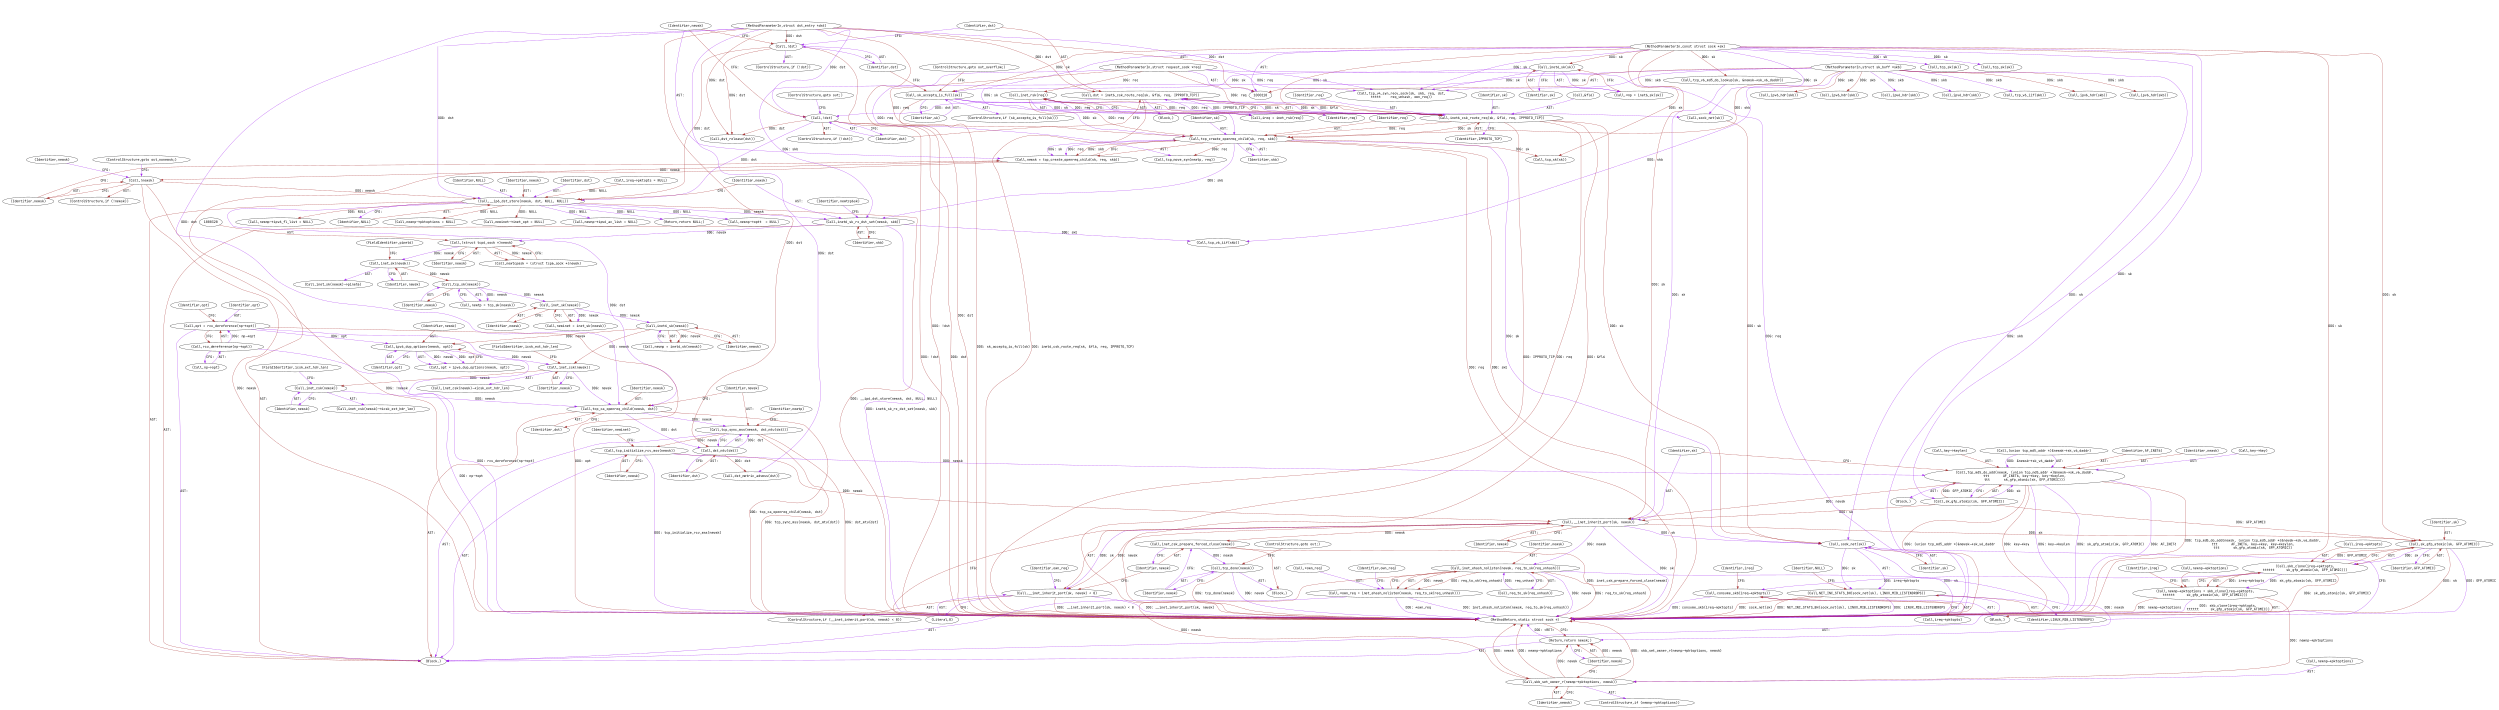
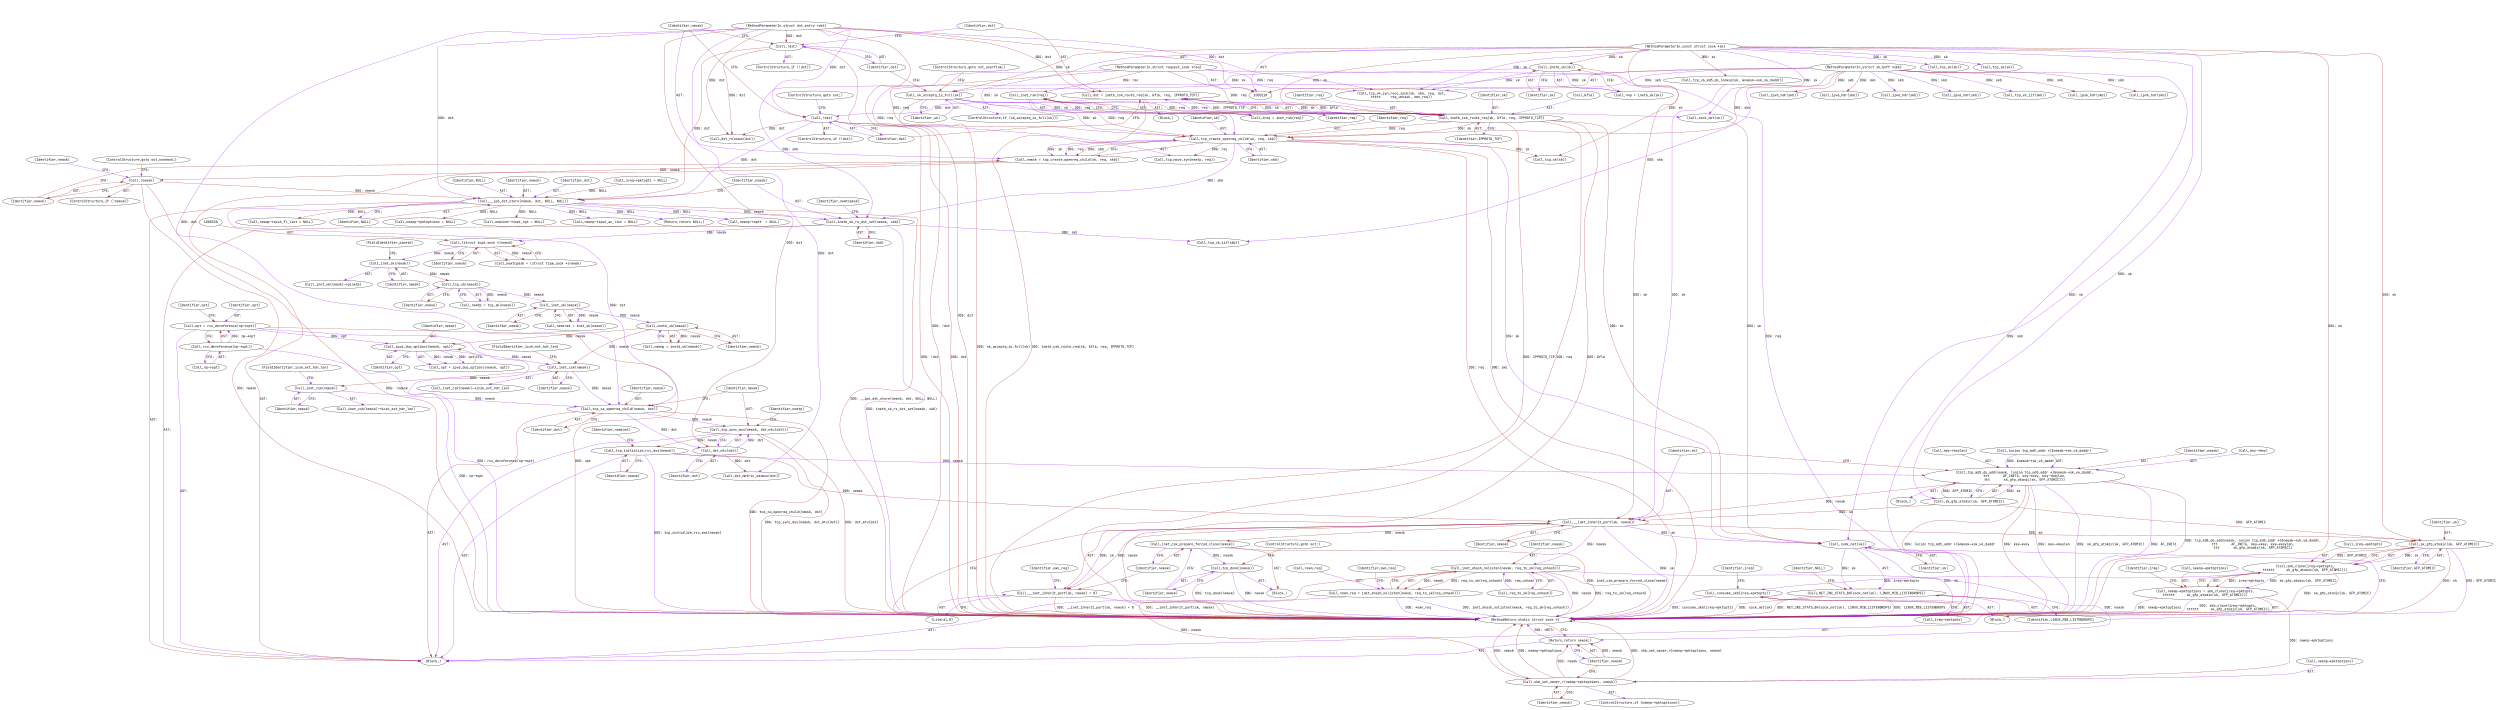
edge "(MethodParameterIn,const struct sock *sk)" -> "(Call,__inet_inherit_port(sk, newsk))": now "(Call,inet6_sk(sk))" -> "(Call,__inet_inherit_port(sk, newsk))"
node "(Identifier,AF_INET6)": removed
node "(ControlStructure,if (__inet_inherit_port(sk, newsk) < 0))": removed
